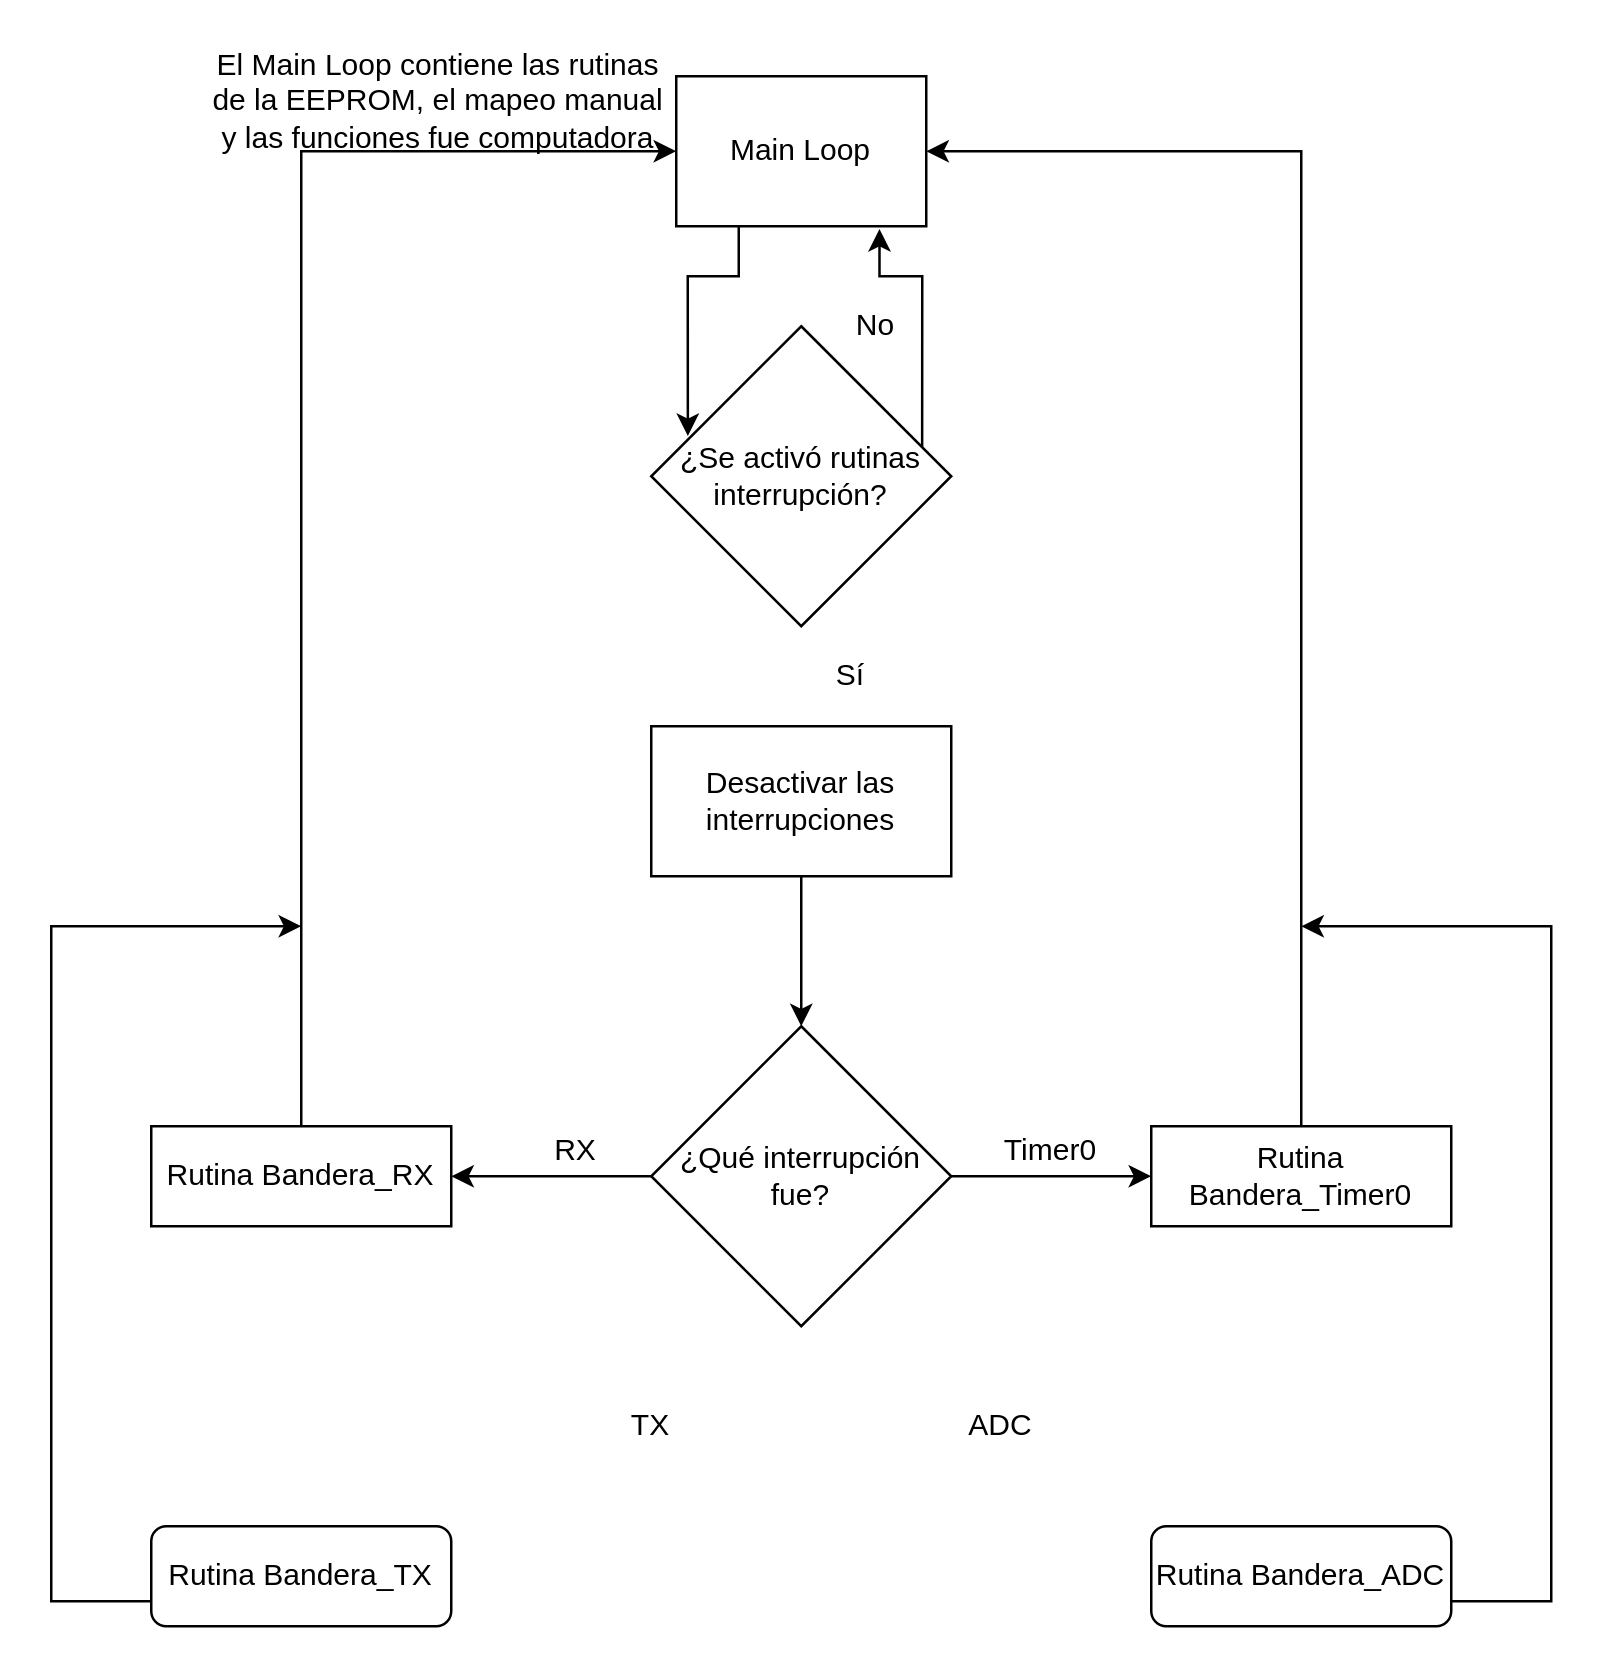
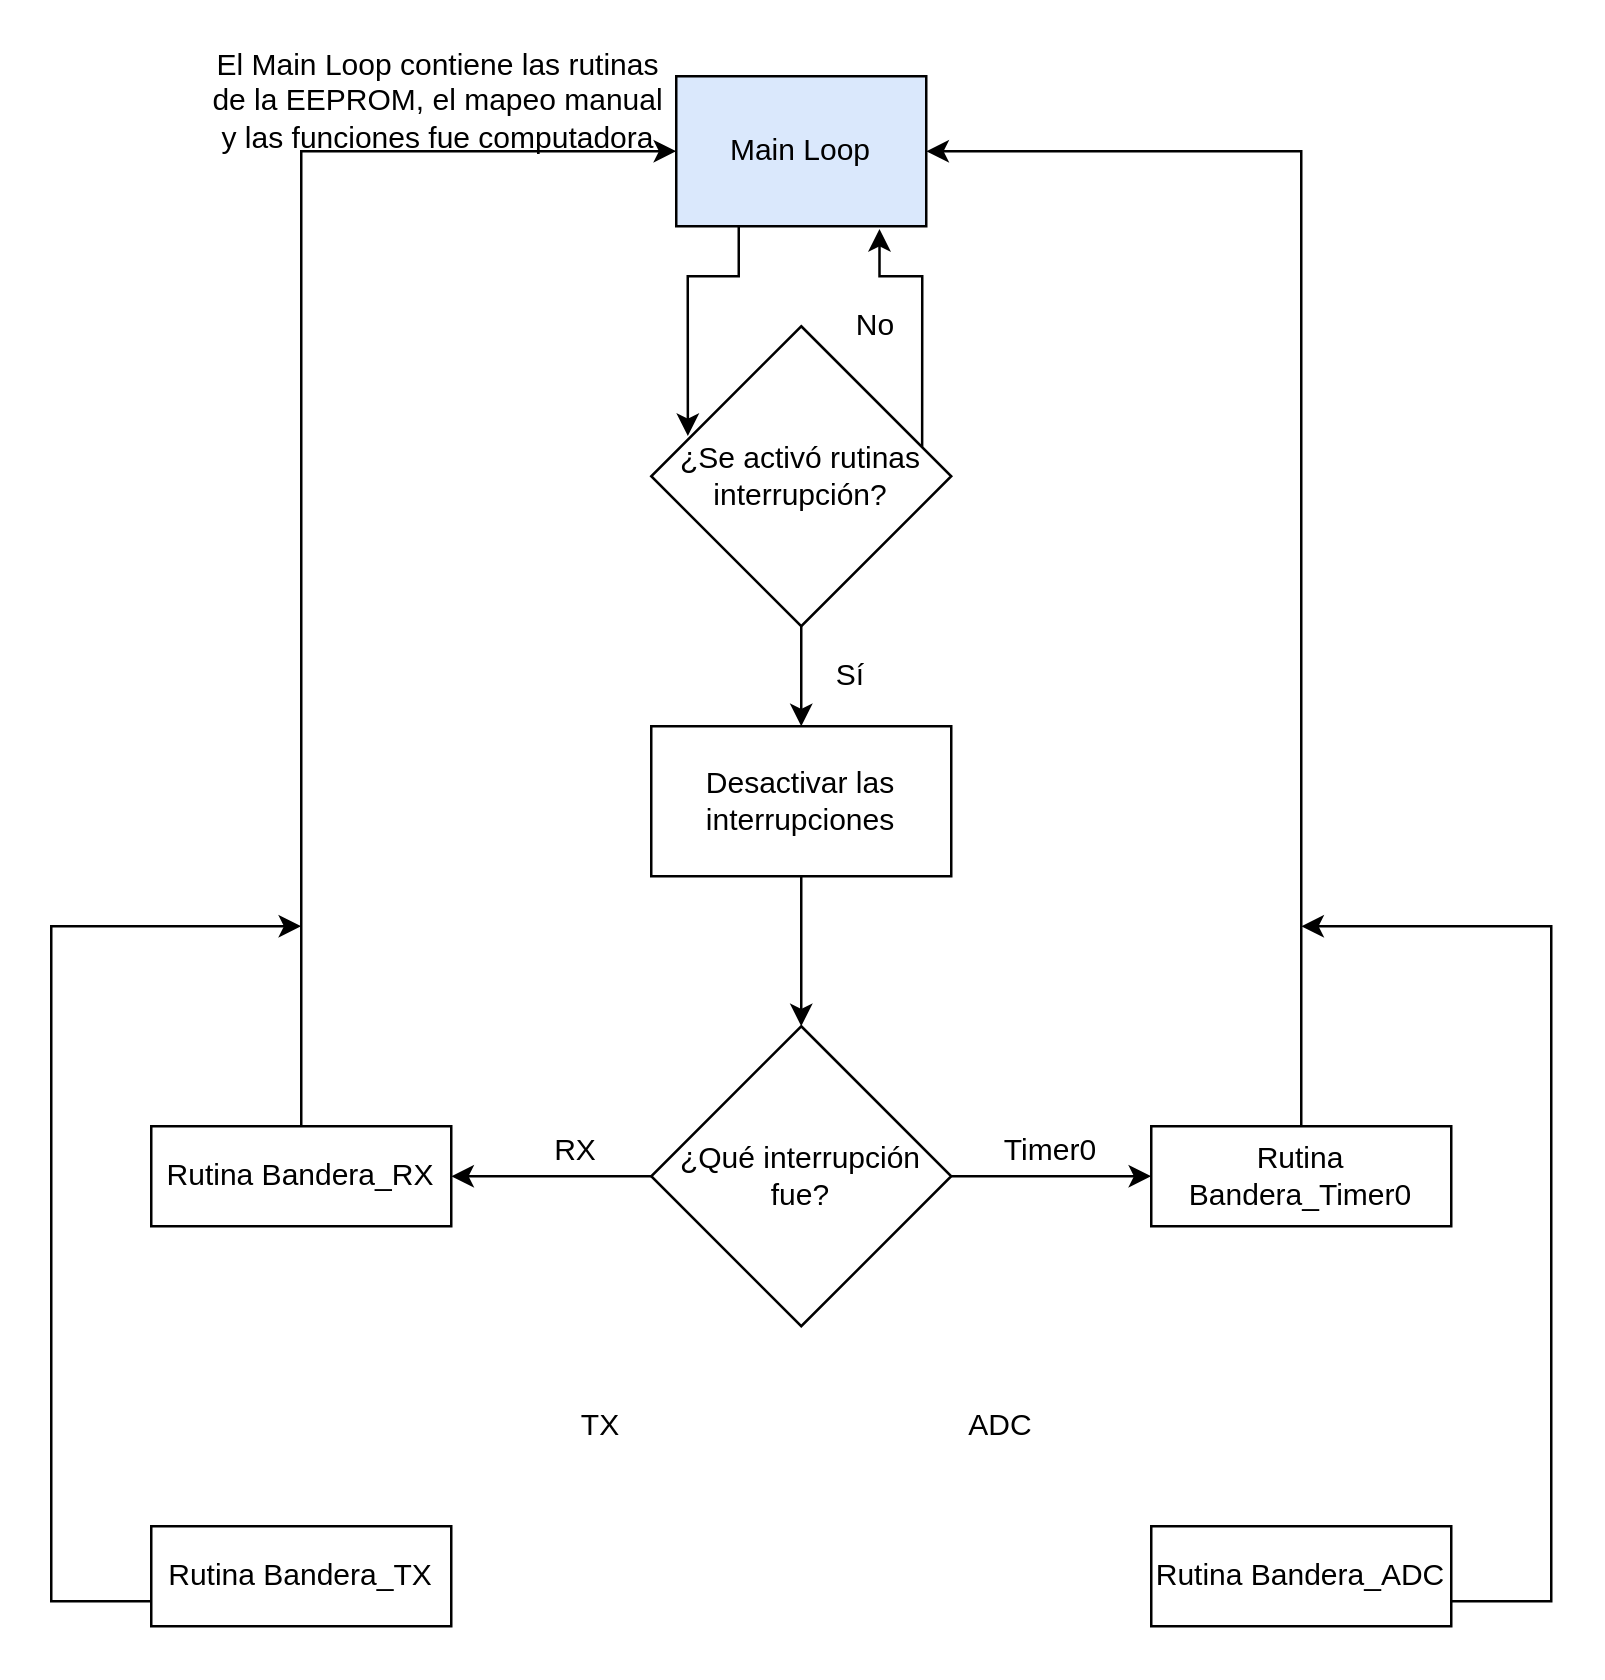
node "Main Loop": fillcolor #ffffff -> #dae8fc
edge "¿Se activó rutinas interrupción?" -> "Desactivar las interrupciones": added
node "TX": moved (651, 1426) -> (601, 1426)
node "Rutina Bandera_TX": shape rounded rectangle -> rectangle
node "Rutina Bandera_ADC": shape rounded rectangle -> rectangle
